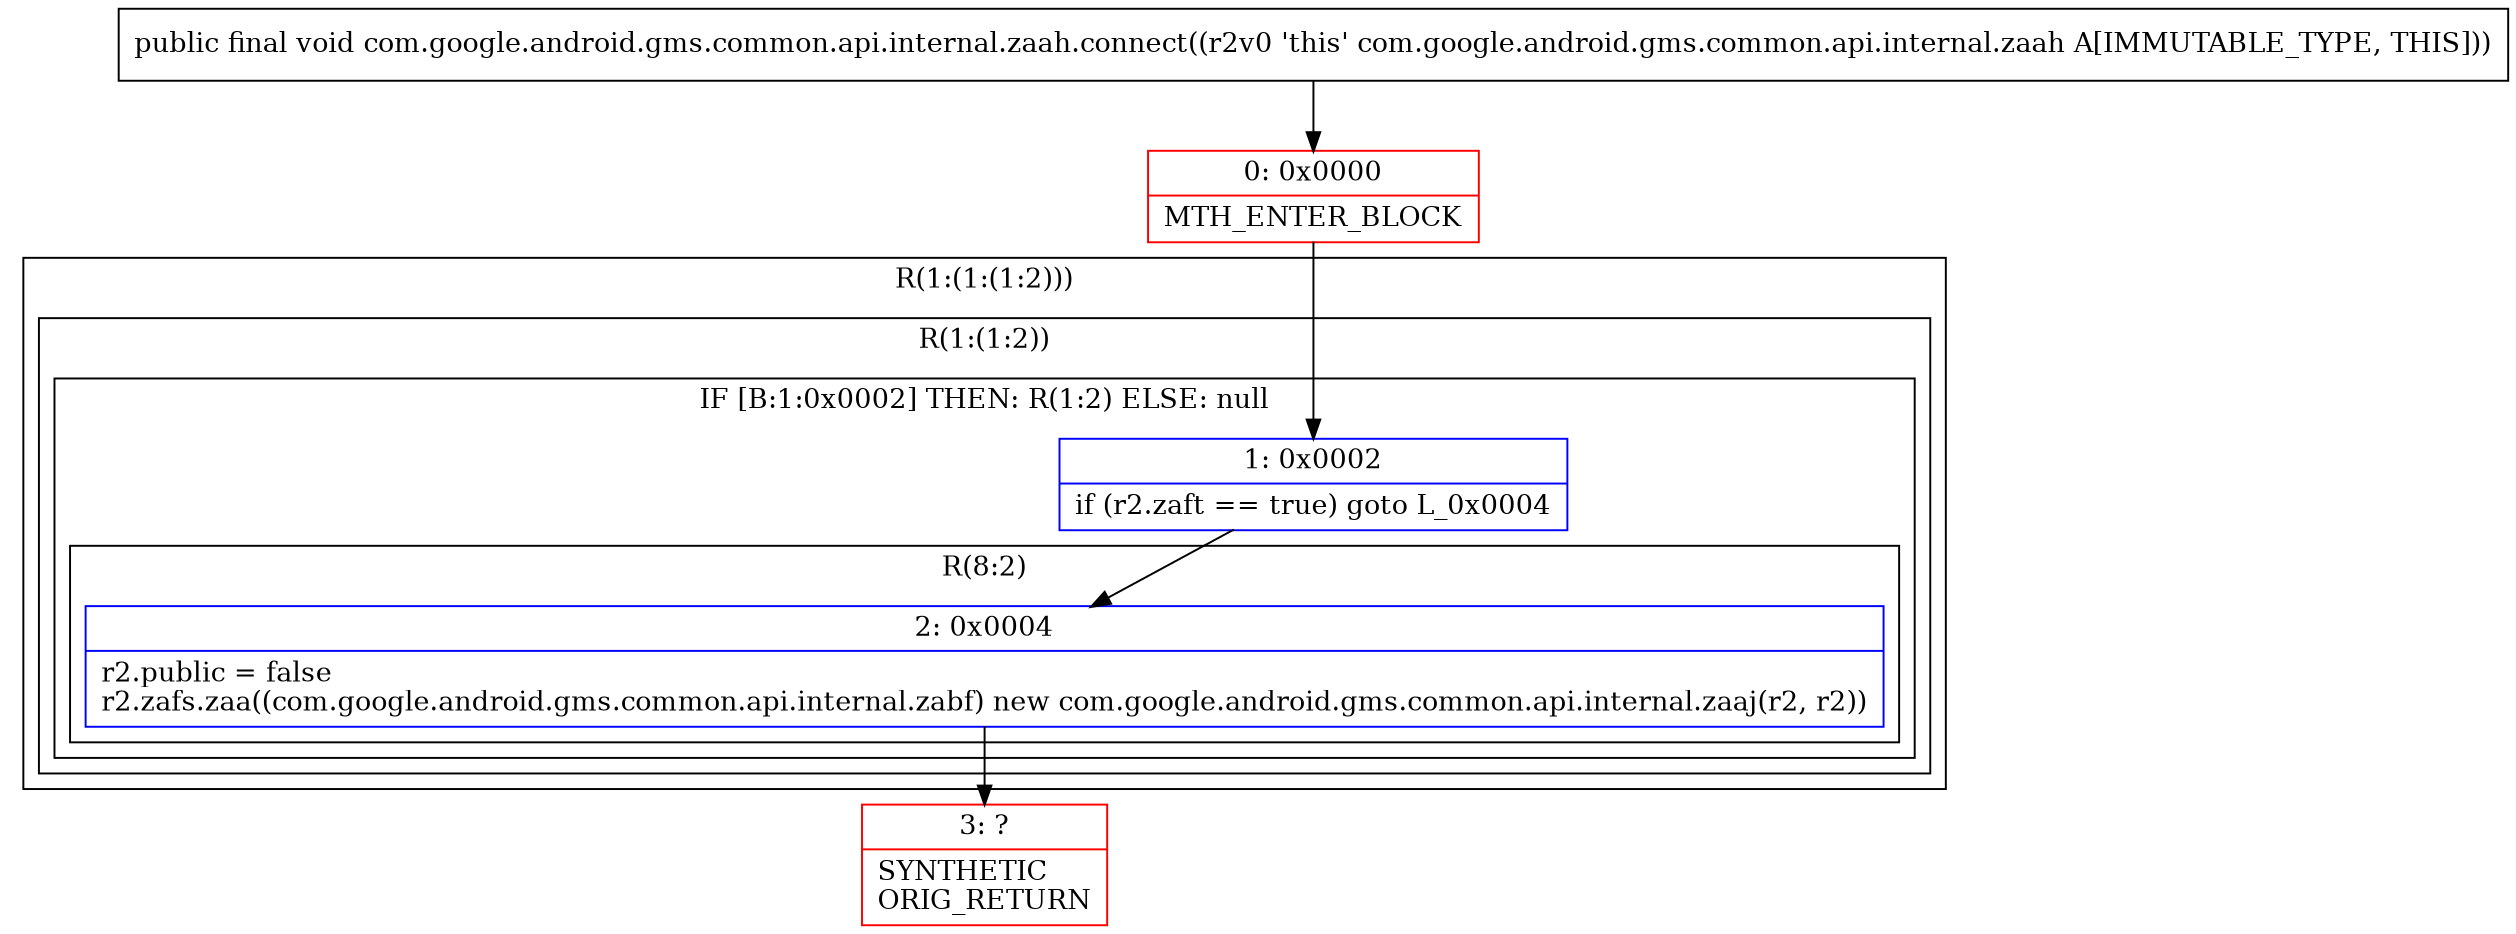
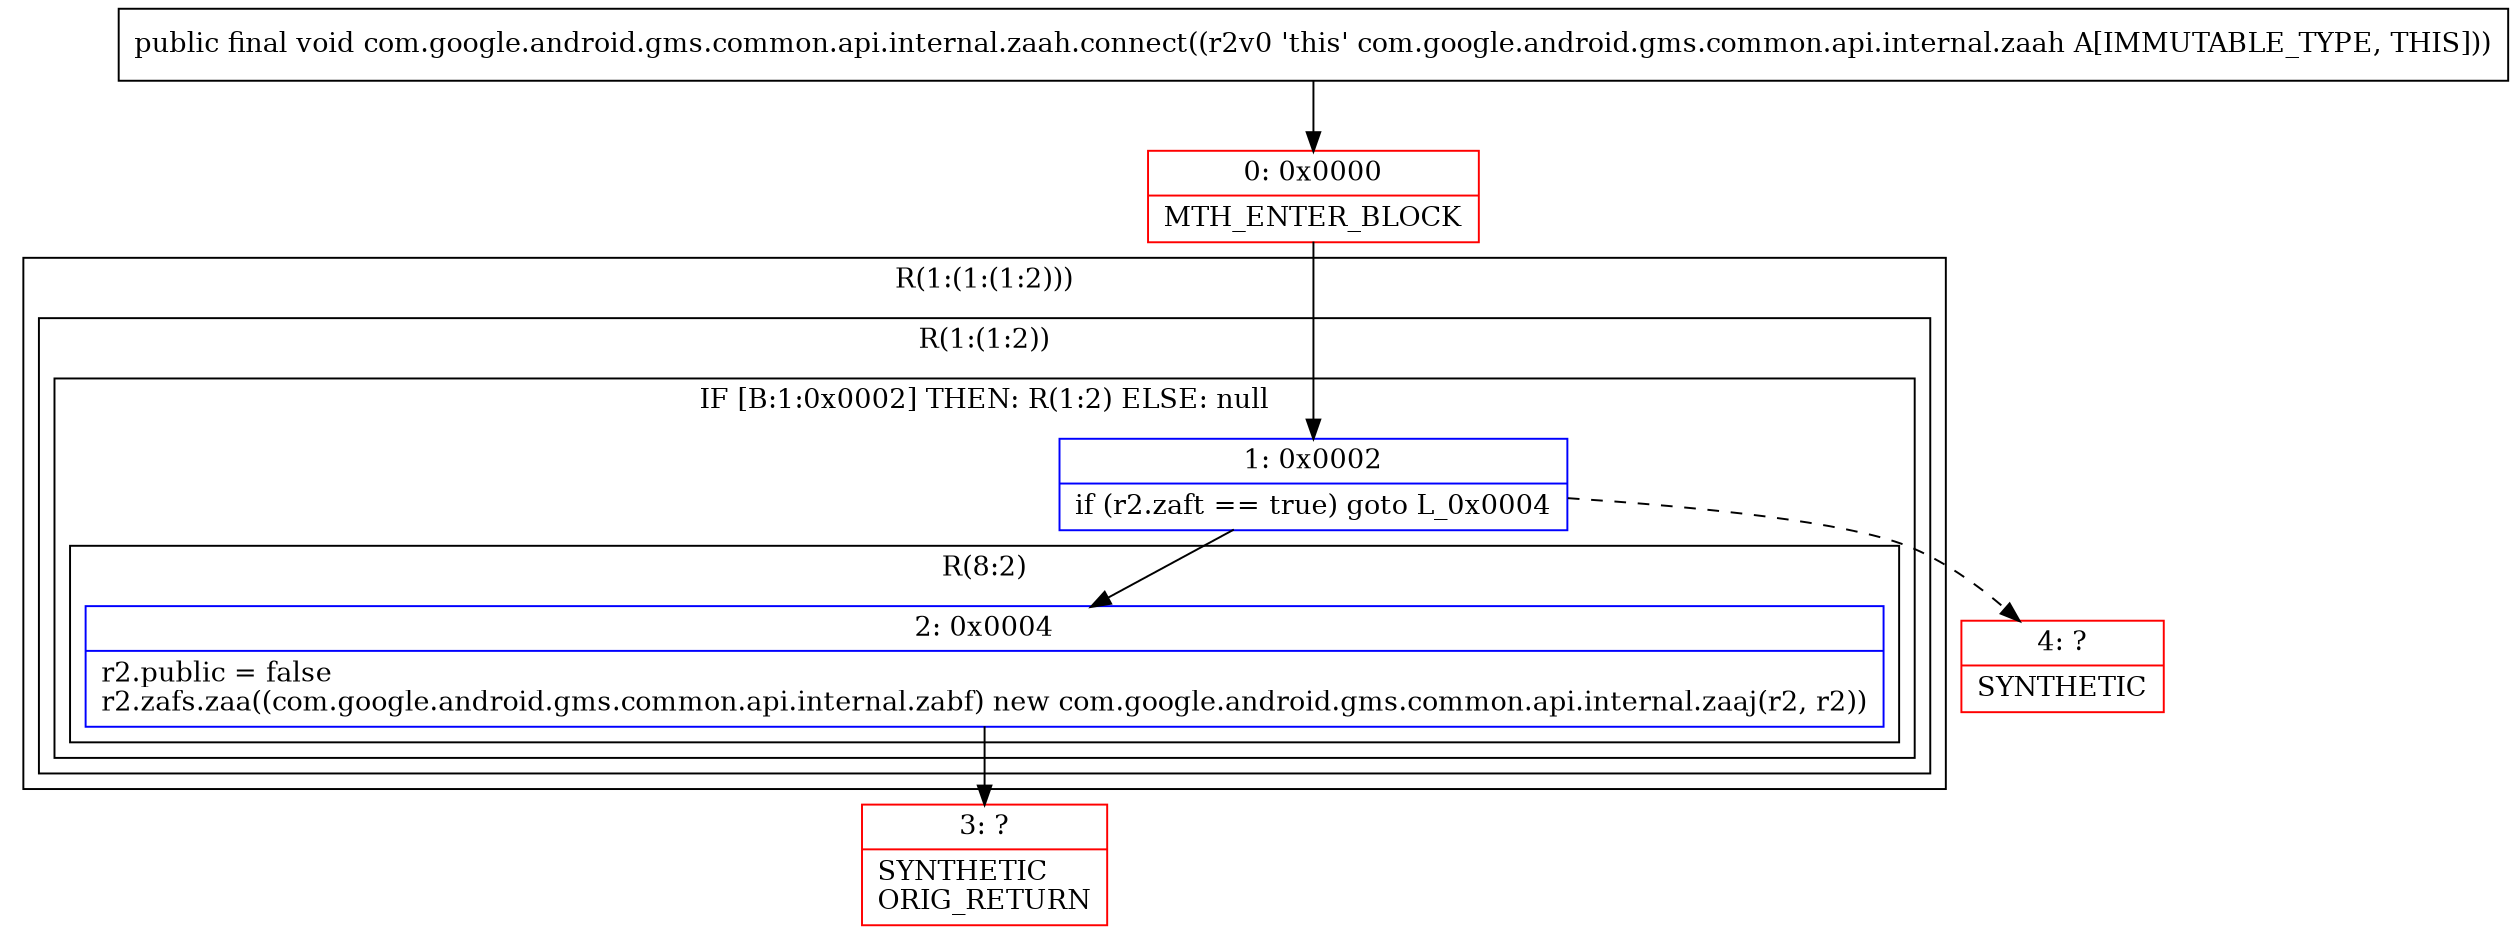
node "4: ?": added
